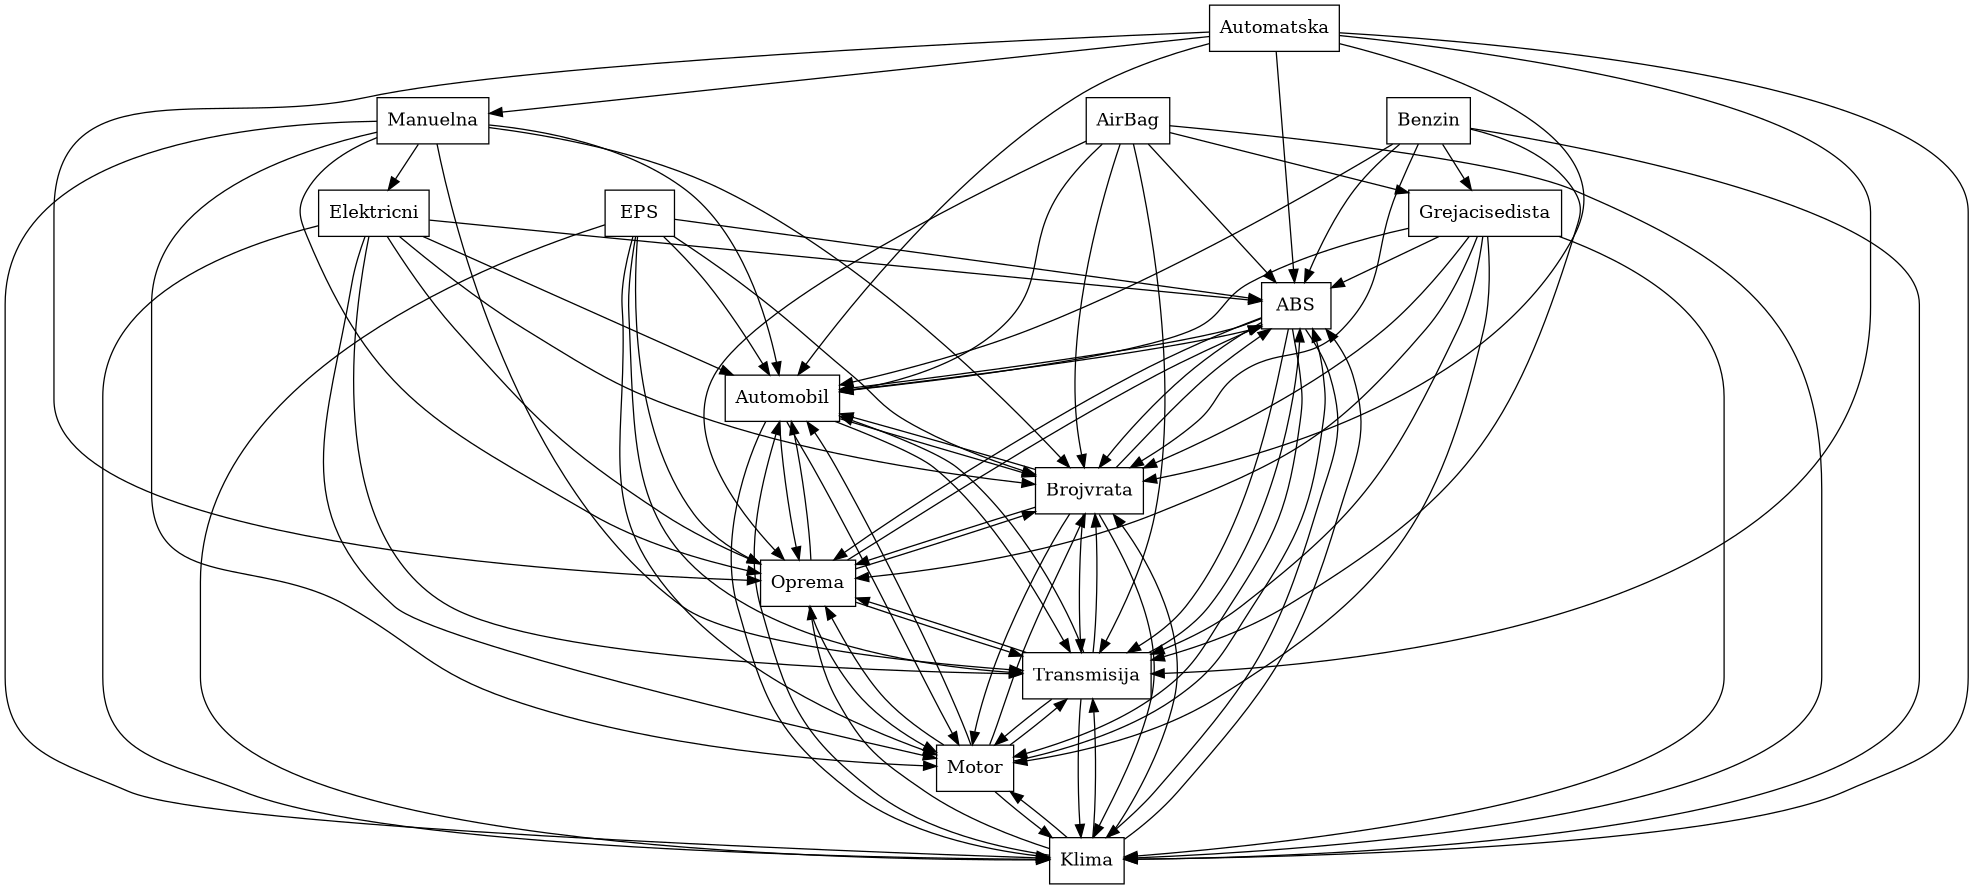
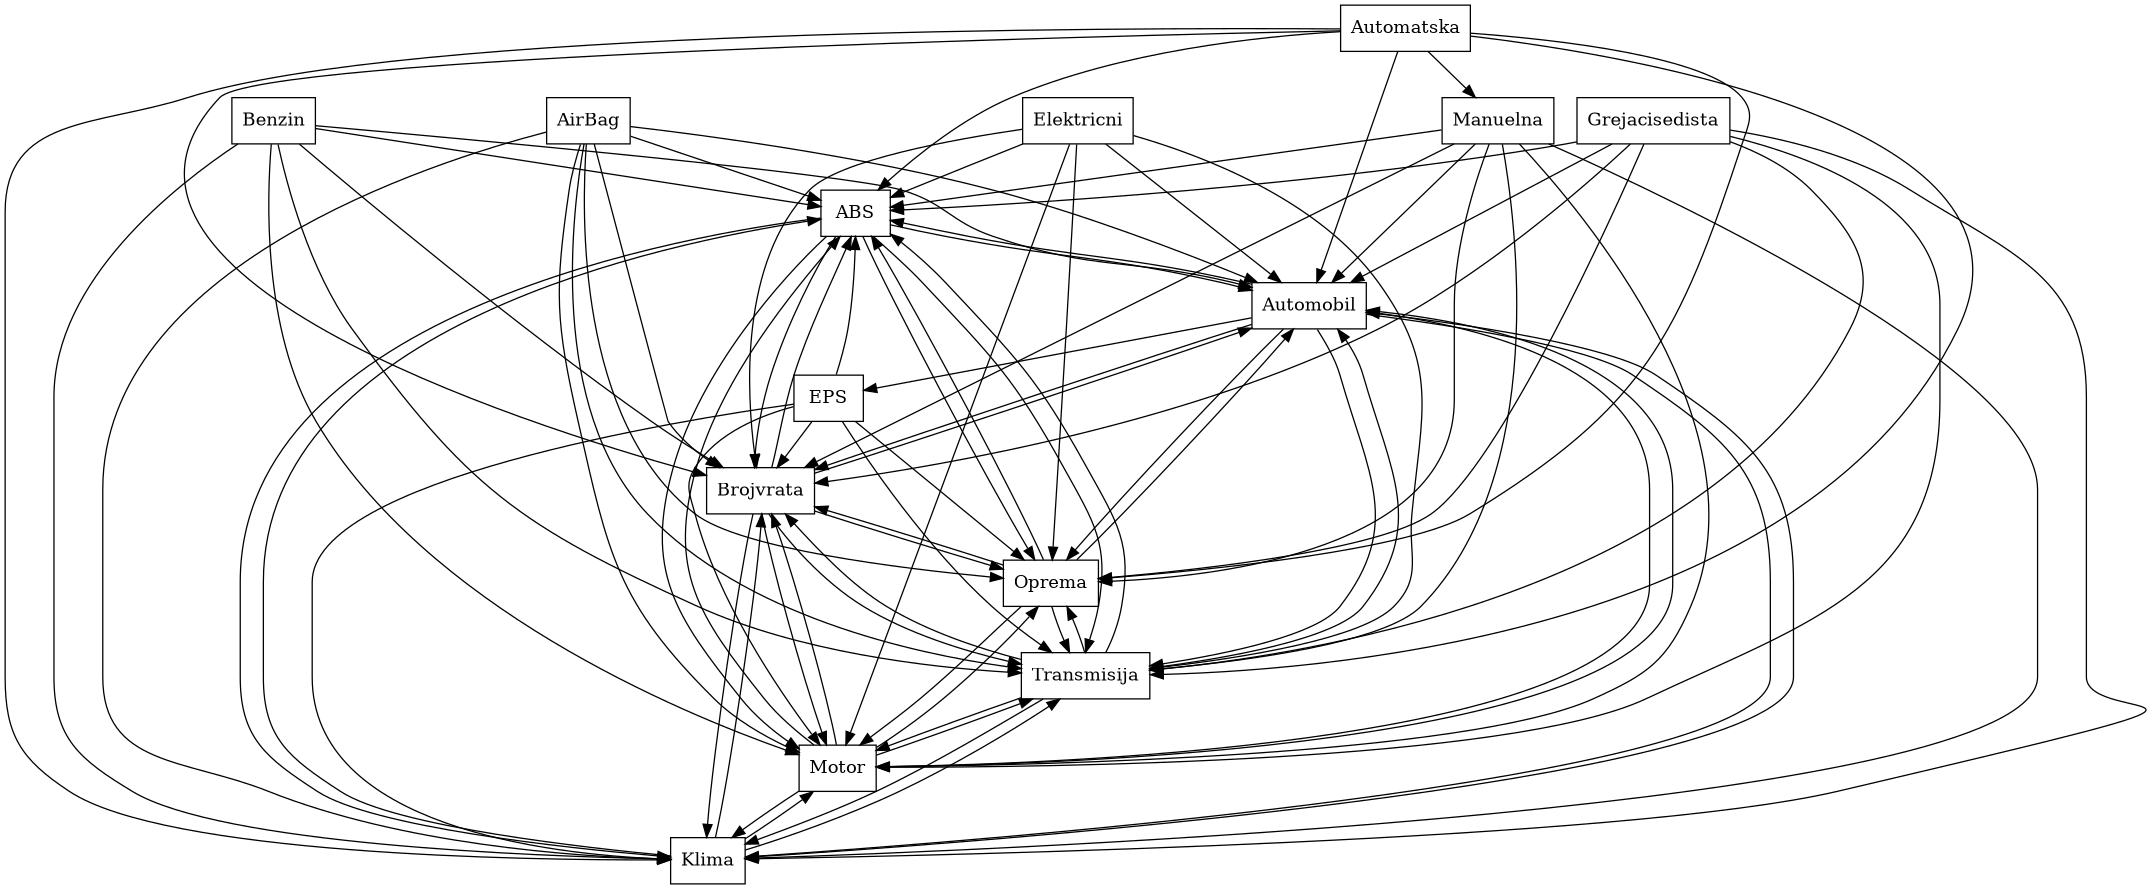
edge "AirBag" -> "Grejacisedista": now "AirBag" -> "Motor"
edge "Manuelna" -> "Elektricni": now "Manuelna" -> "ABS"
edge "Benzin" -> "Grejacisedista": now "Benzin" -> "Motor"
edge "EPS" -> "Automobil": reversed
edge "Klima" -> "Oprema": removed
edge "Elektricni" -> "Klima": removed
